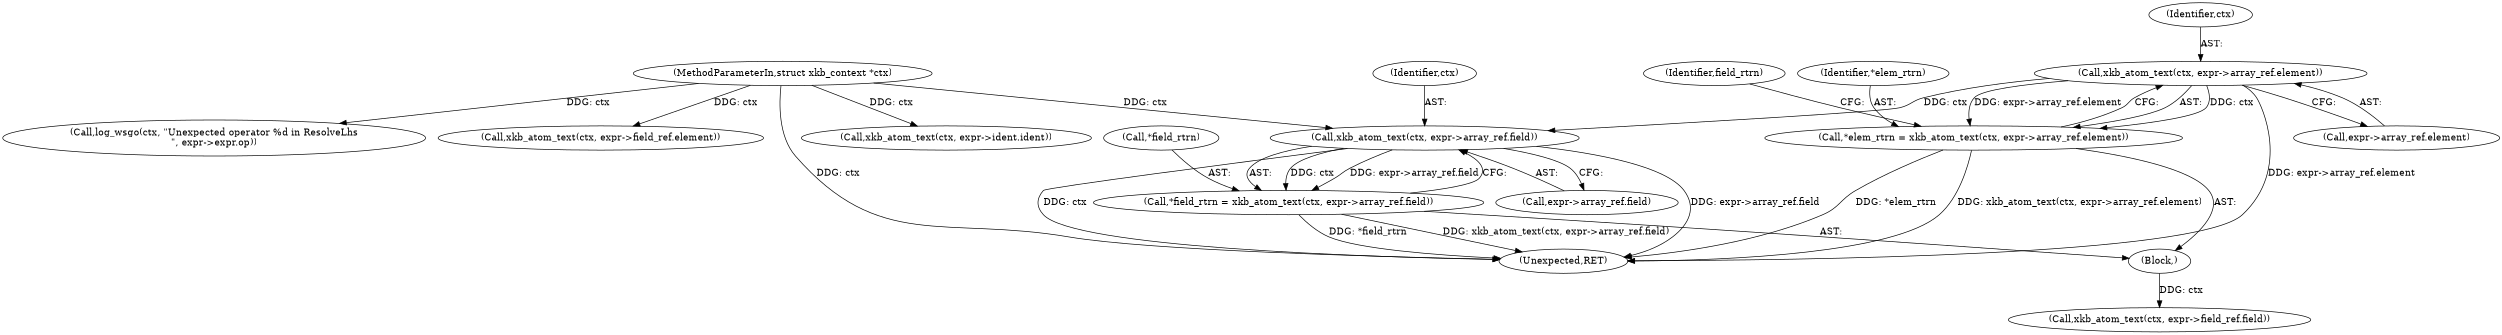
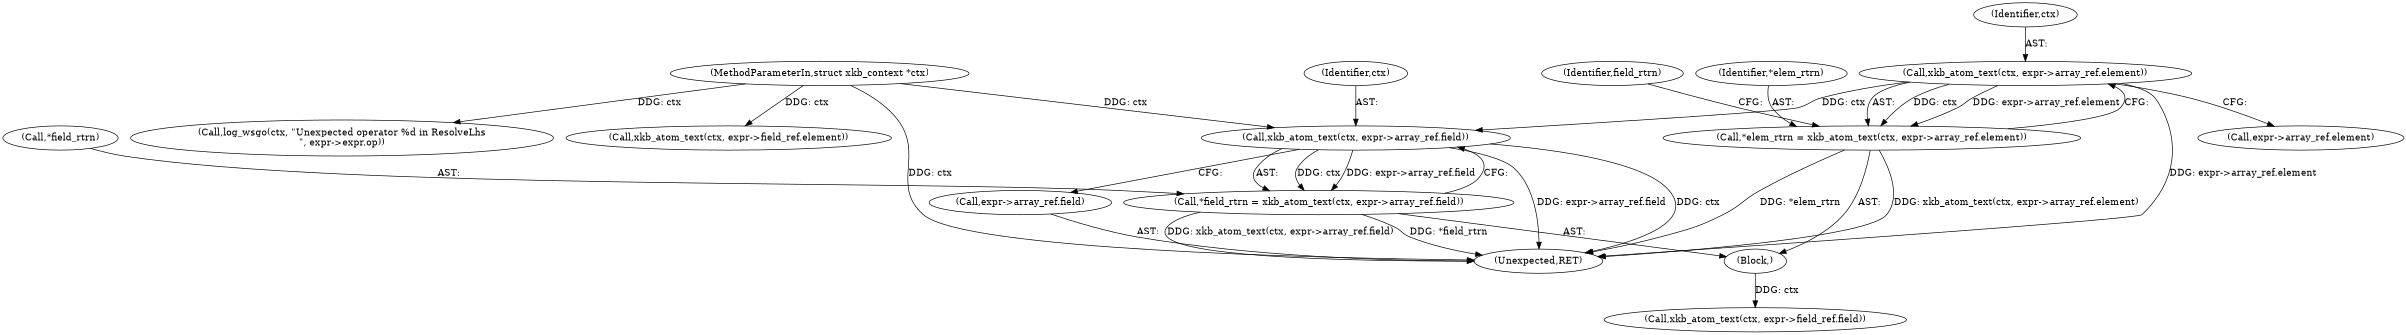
edge "(Call,expr->array_ref.element)" -> "(Call,xkb_atom_text(ctx, expr->array_ref.element))": removed, label "AST:"
node "(Call,xkb_atom_text(ctx, expr->ident.ident))": removed
edge "(Call,expr->array_ref.field)" -> "(Call,xkb_atom_text(ctx, expr->array_ref.field))": now "(Call,expr->array_ref.field)" -> "(Unexpected,RET)"
